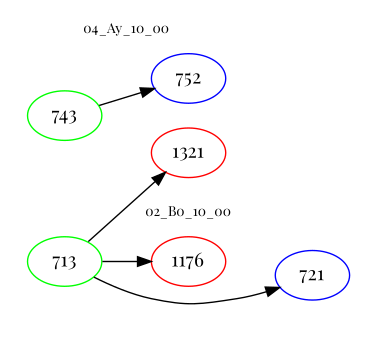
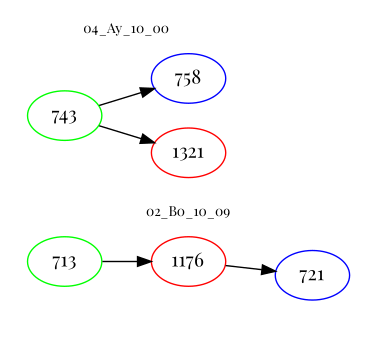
node "752": label "752" -> "758"
edge "713" -> "1321": now "743" -> "1321"
cluster "02_B0_10_00": label "02_B0_10_00" -> "02_B0_10_09"
edge "713" -> "721": now "1176" -> "721"
